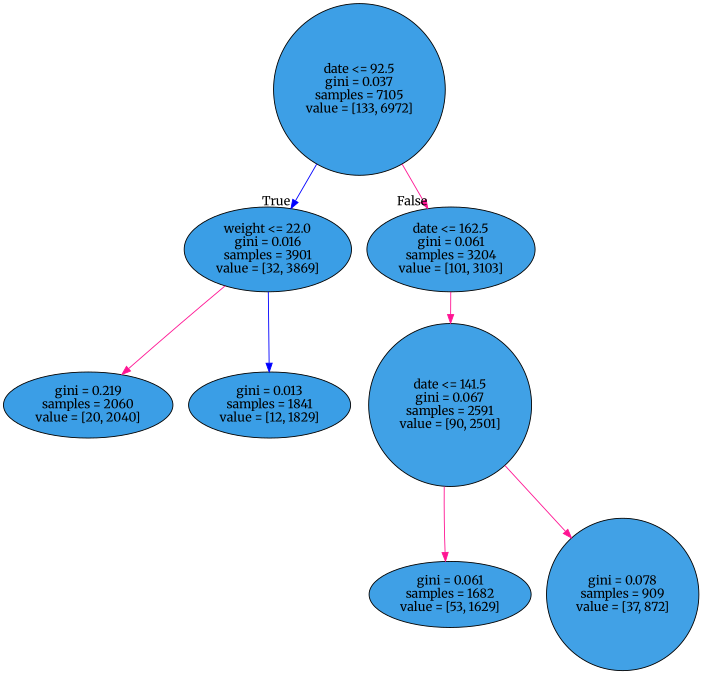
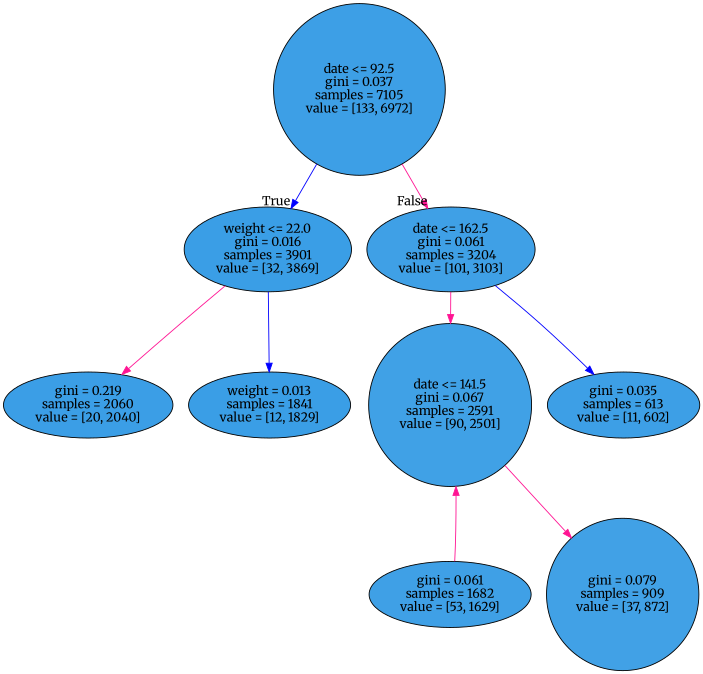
node "gini = 0.013 samples = 1841 value = [12, 1829]": label "gini = 0.013 samples = 1841 value = [12, 1829]" -> "weight = 0.013 samples = 1841 value = [12, 1829]"
node "gini = 0.035 samples = 613 value = [11, 602]": added
edge "date <= 141.5 gini = 0.067 samples = 2591 value = [90, 2501]" -> "gini = 0.061 samples = 1682 value = [53, 1629]": reversed
node "gini = 0.078 samples = 909 value = [37, 872]": label "gini = 0.078 samples = 909 value = [37, 872]" -> "gini = 0.079 samples = 909 value = [37, 872]"
